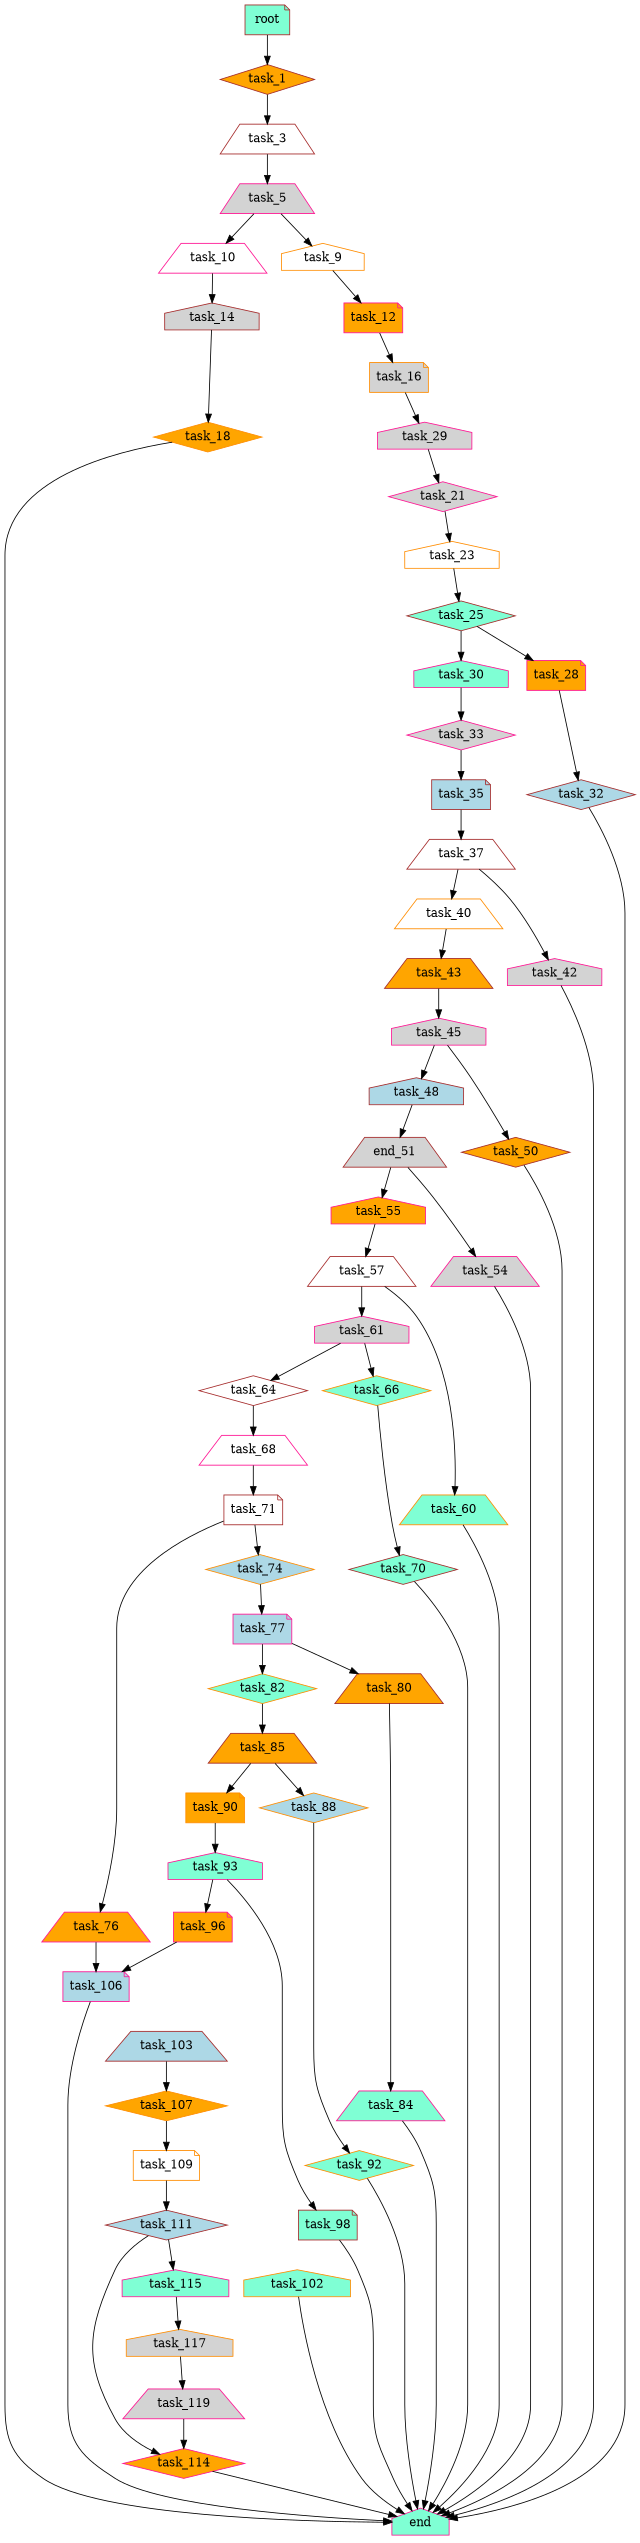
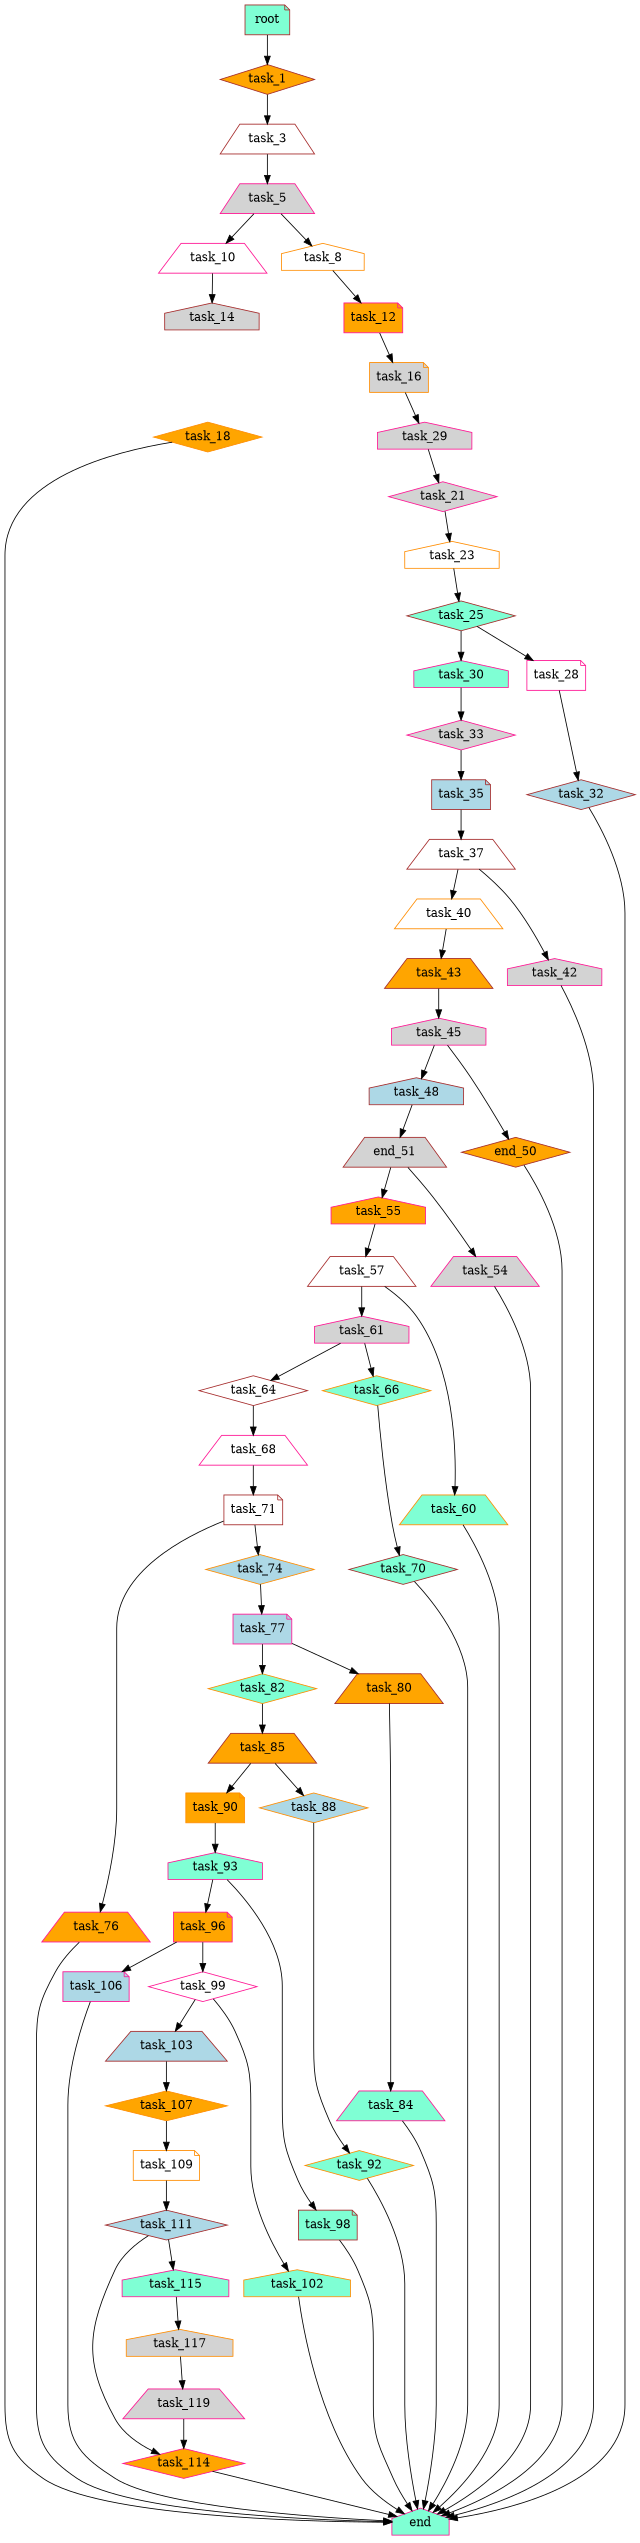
node "task_9": label "task_9" -> "task_8"
edge "task_14" -> "task_18": removed
node "task_28": fillcolor orange -> white
node "task_50": label "task_50" -> "end_50"
edge "task_76" -> "task_106": now "task_76" -> "end"
node "task_99": added
